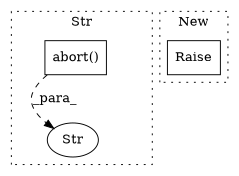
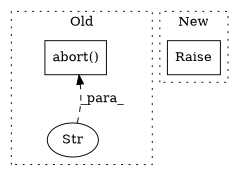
cluster "Str": label "Str" -> "Old"
edge "abort()" -> "Str": reversed
